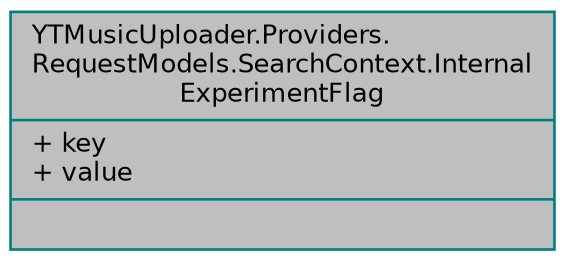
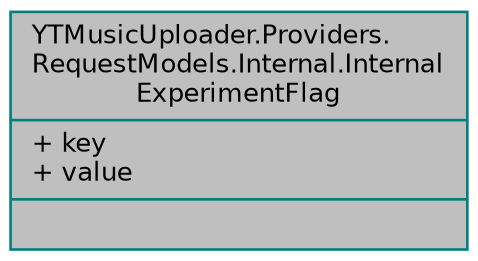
node "YTMusicUploader.Providers.": text "RequestModels.SearchContext.Internal" -> "RequestModels.Internal.Internal"
